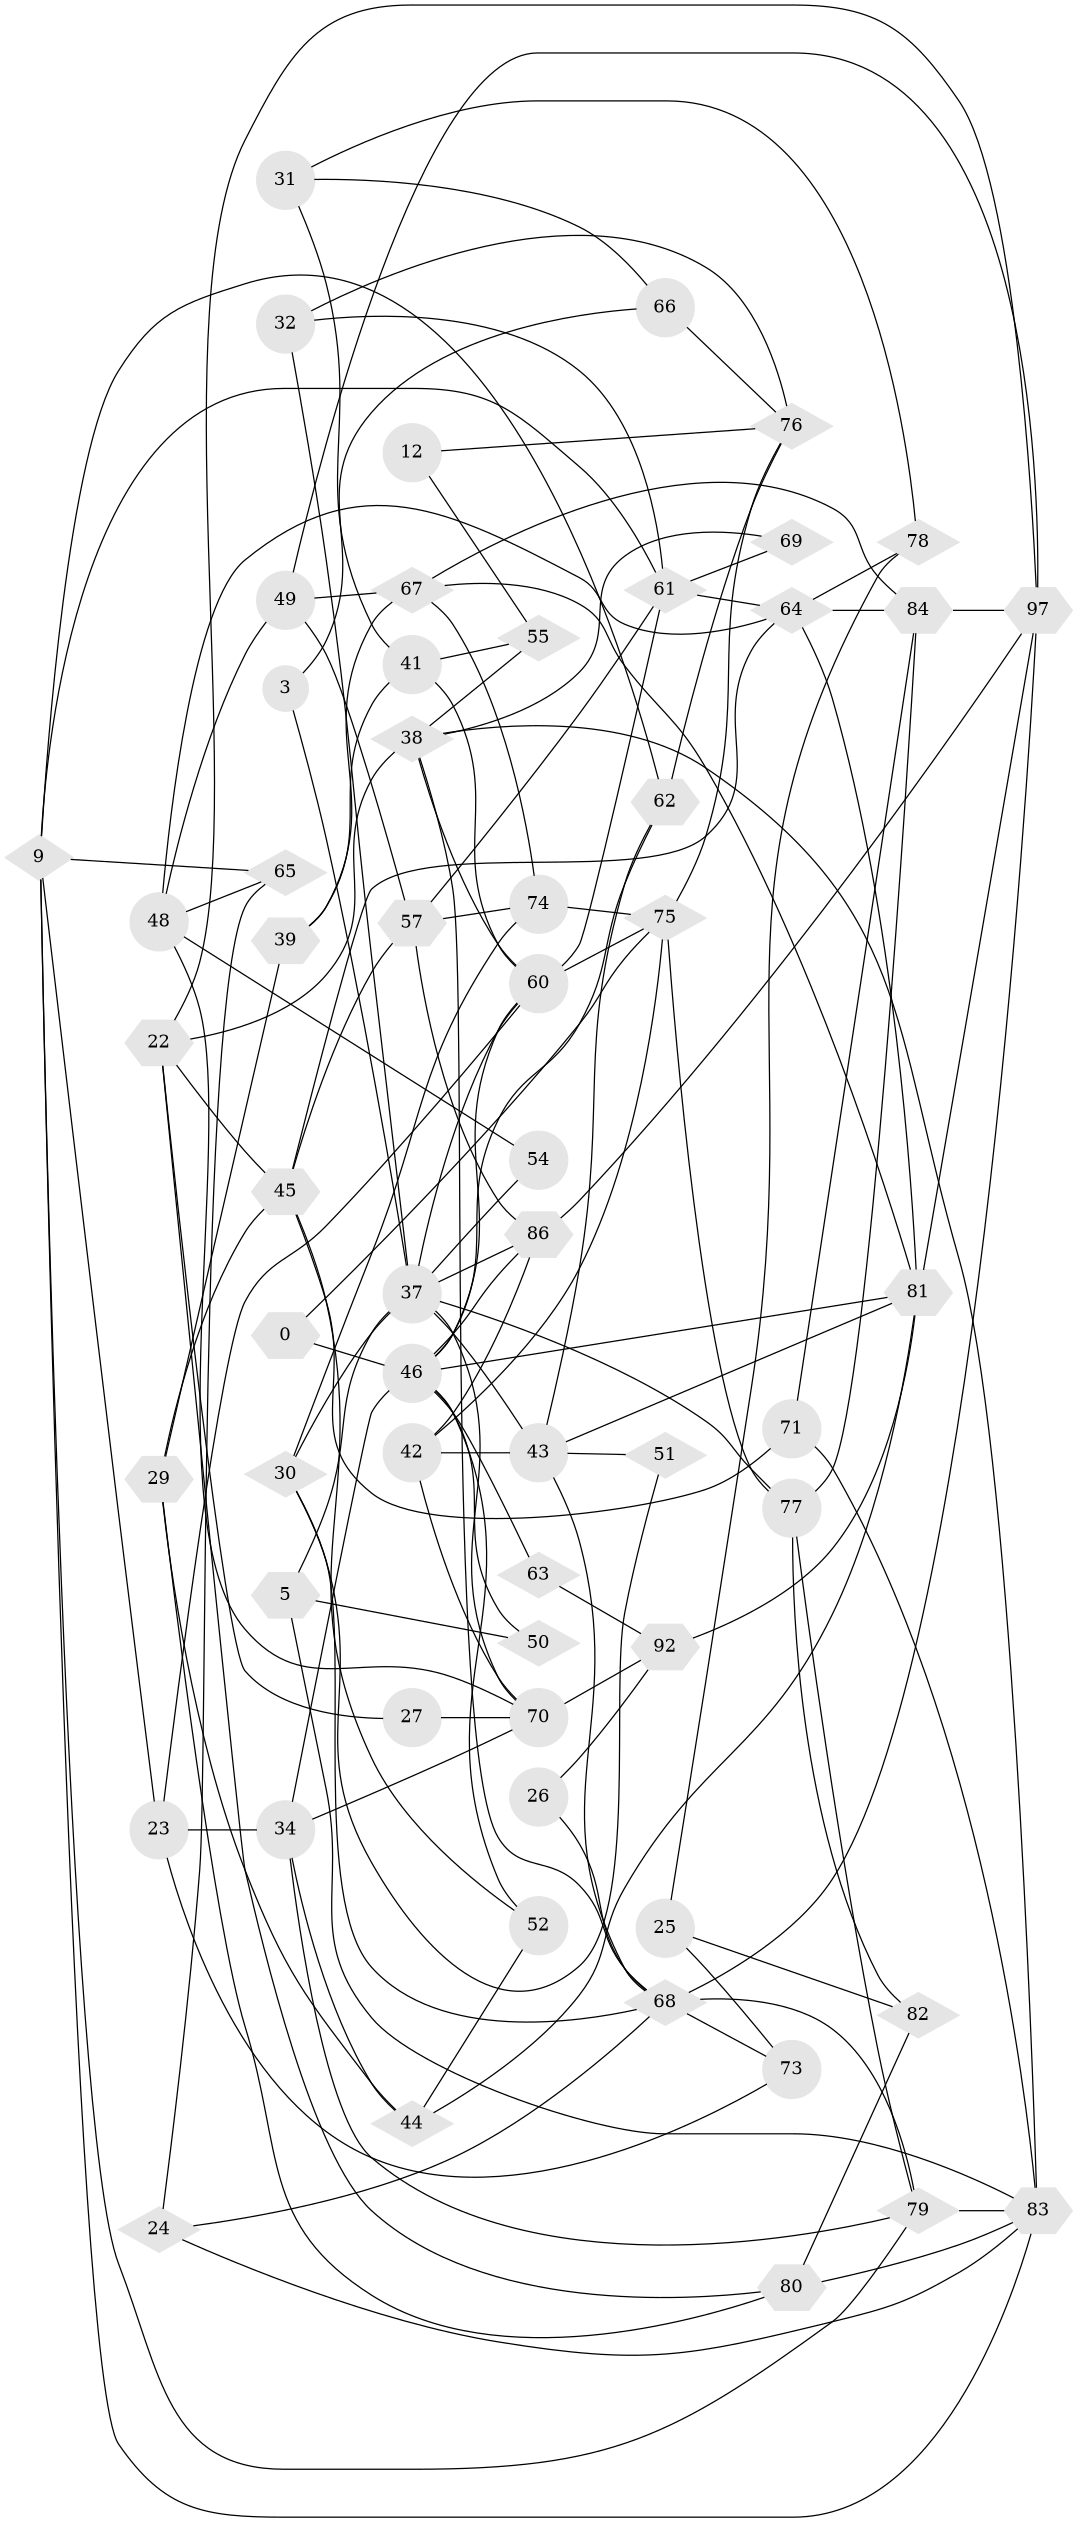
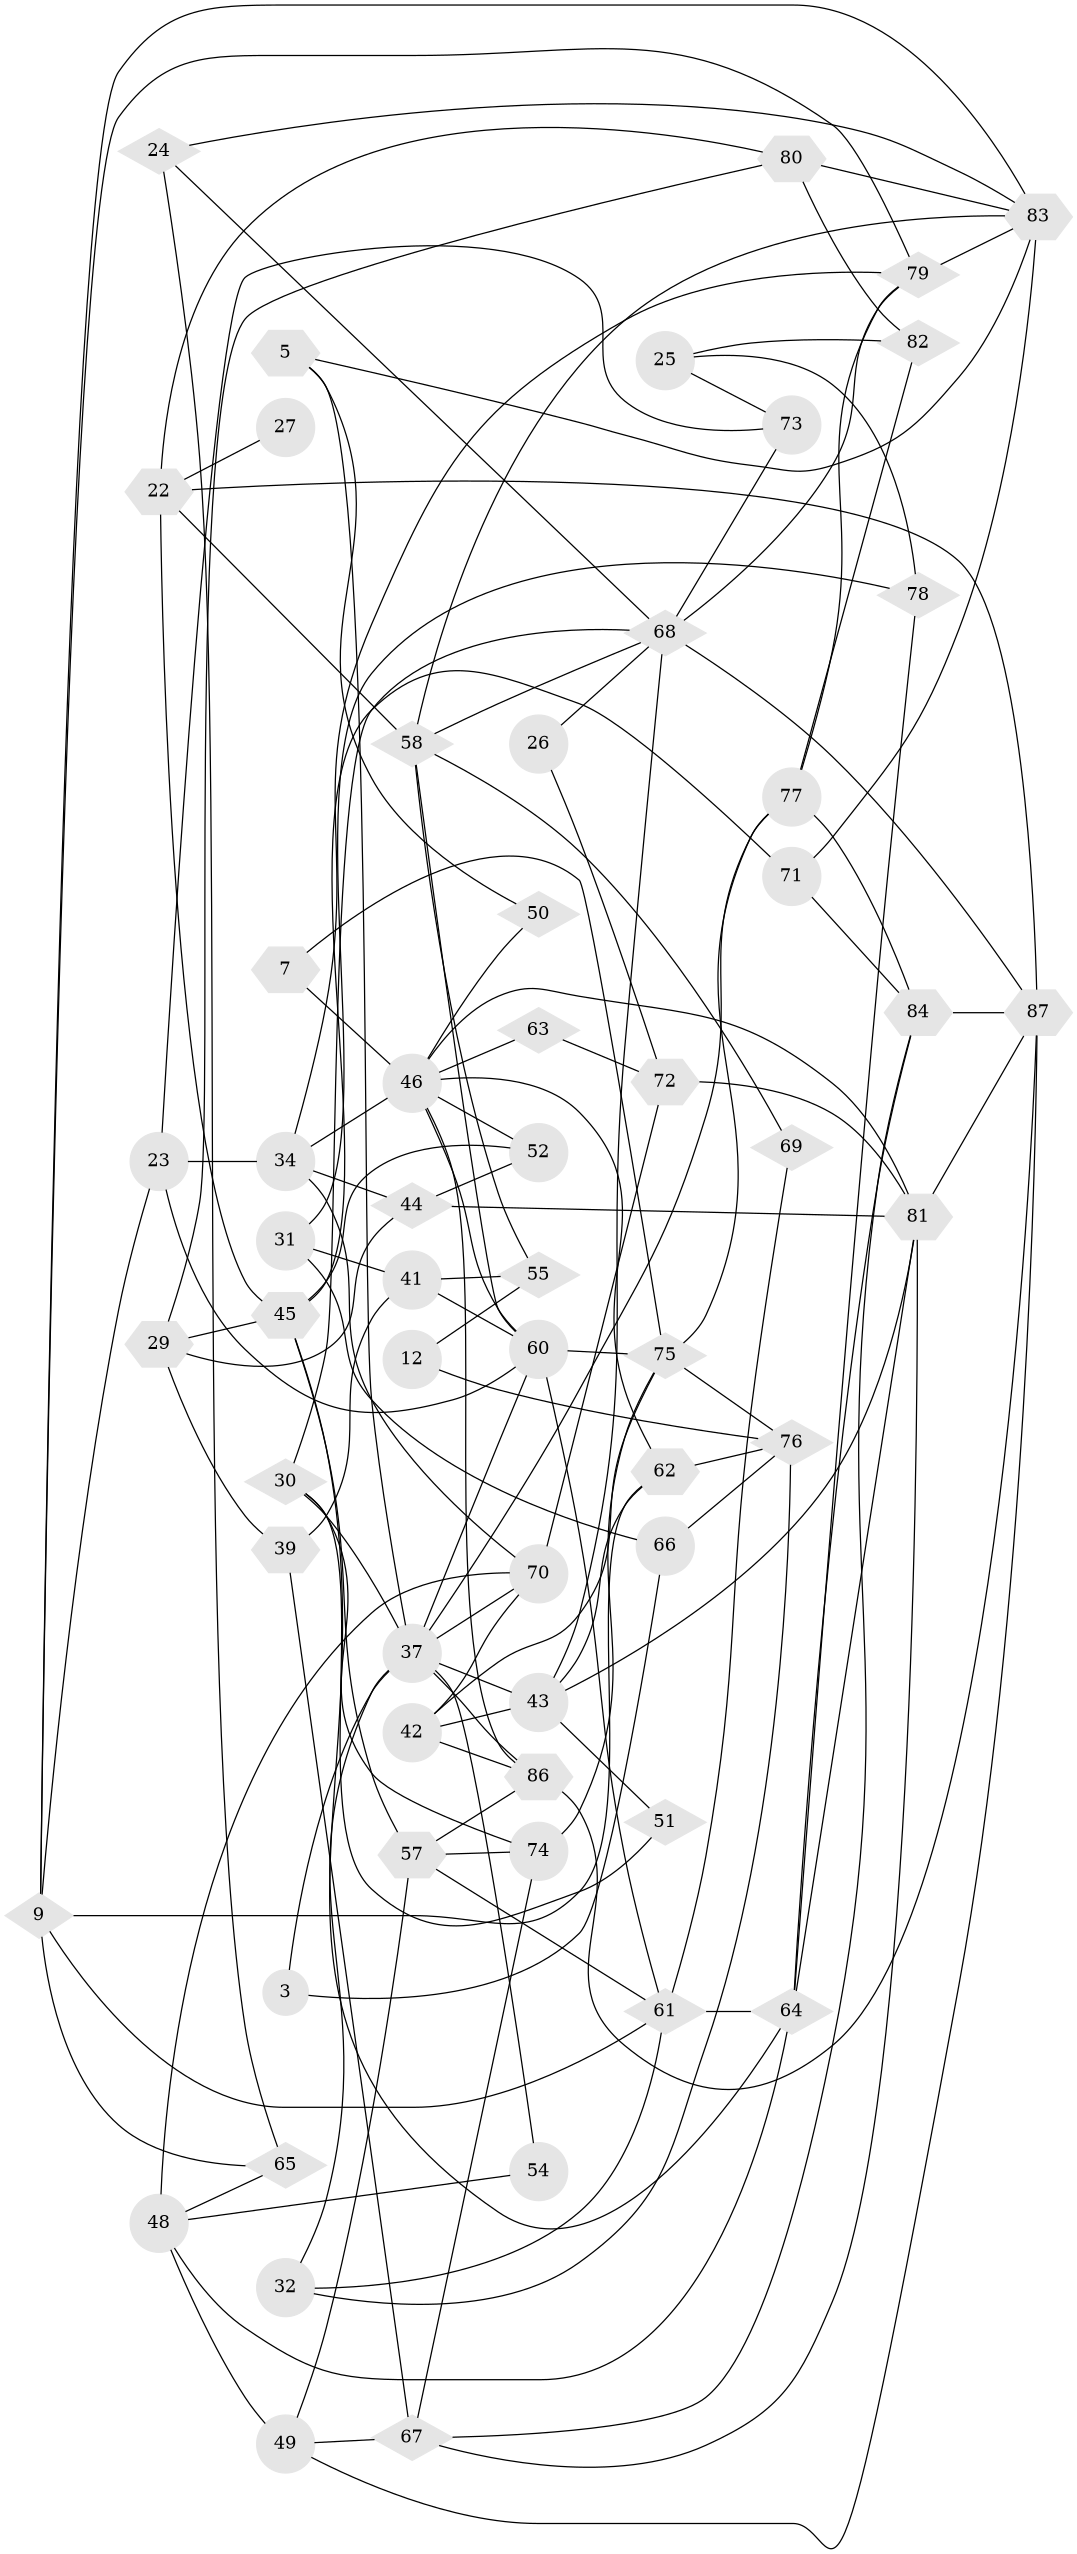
node "97": label "97" -> "87"
node "38": label "38" -> "58"
node "0": label "0" -> "7"
node "92": label "92" -> "72"
edge "27" -- "70": removed
